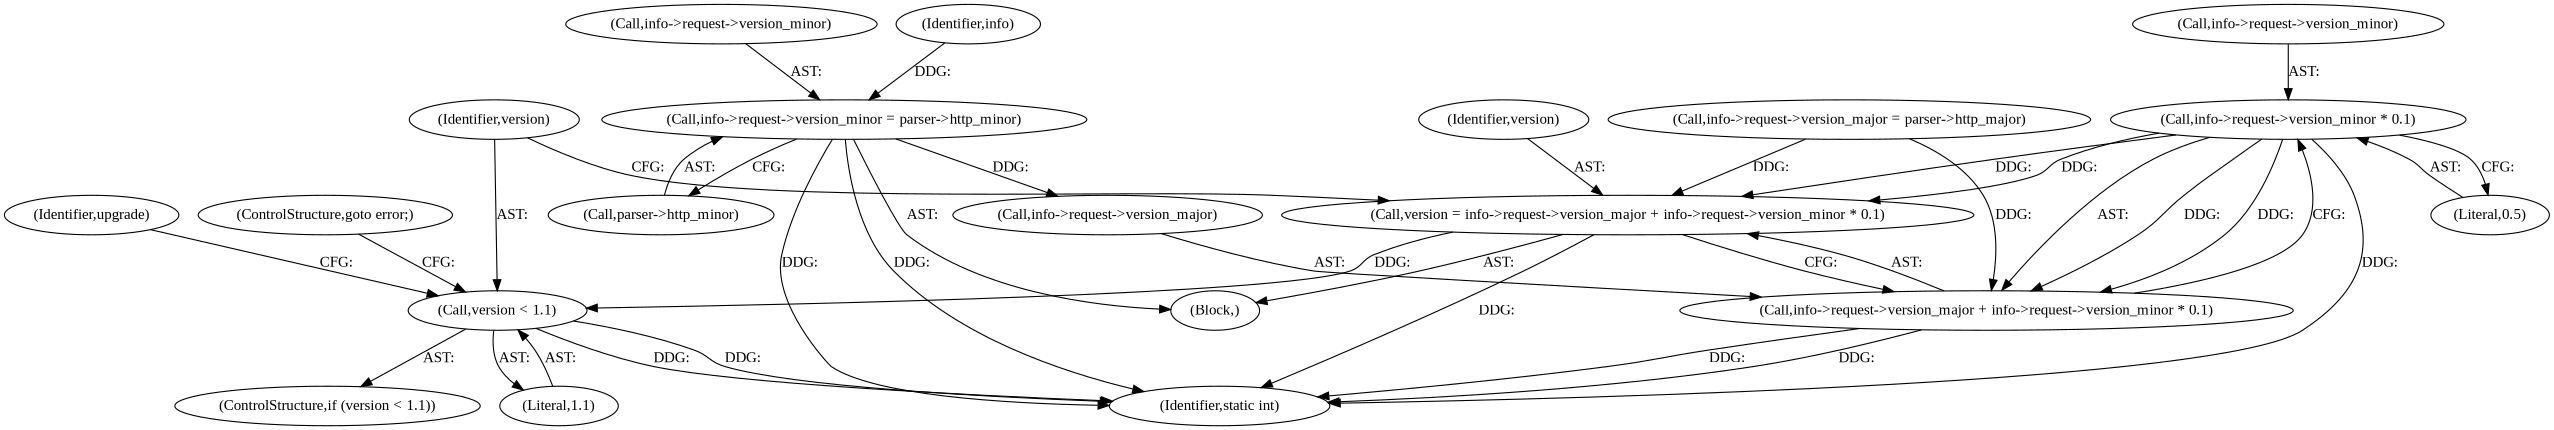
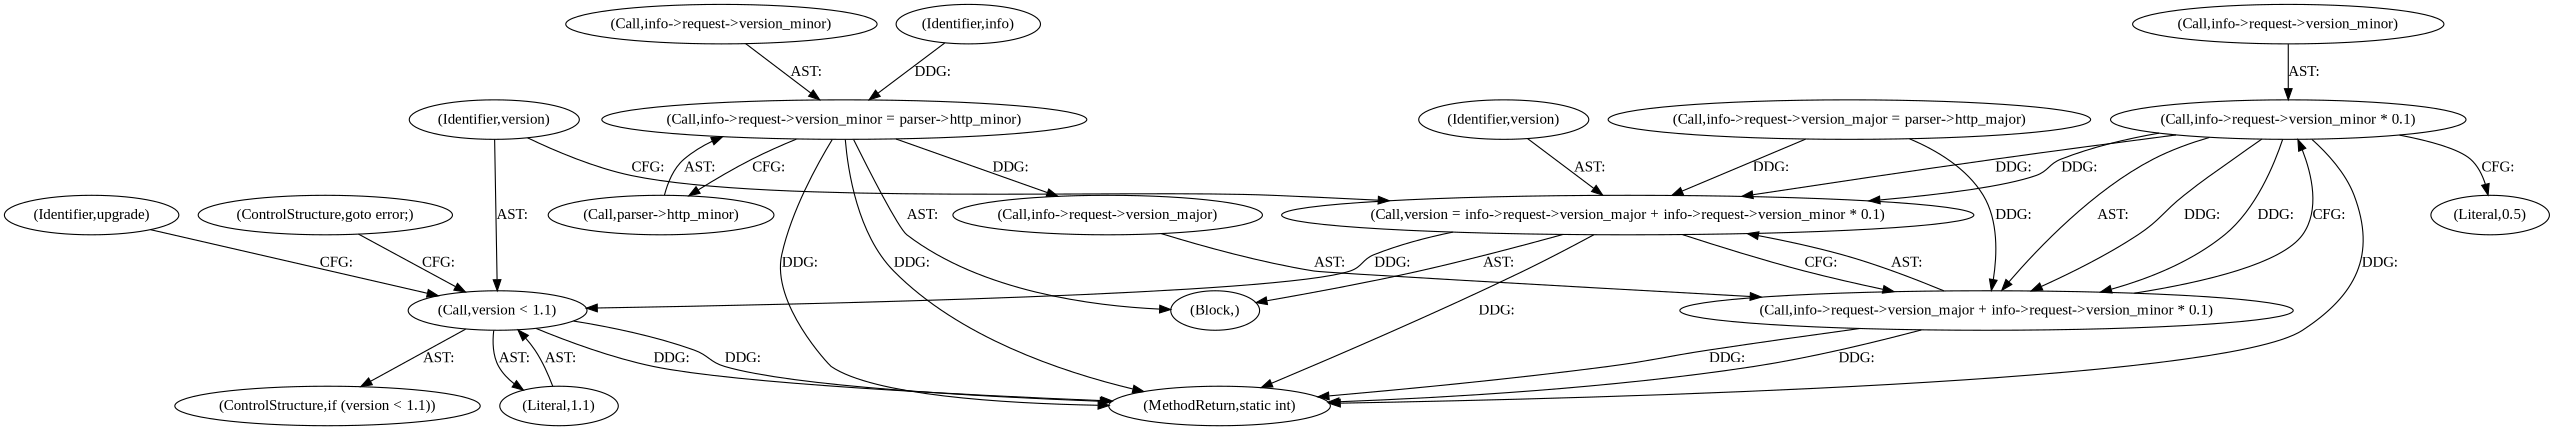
edge "(Literal,0.5)" -> "(Call,info->request->version_minor * 0.1)": removed, label "AST:"
node "(Identifier,static int)": label "(Identifier,static int)" -> "(MethodReturn,static int)"
